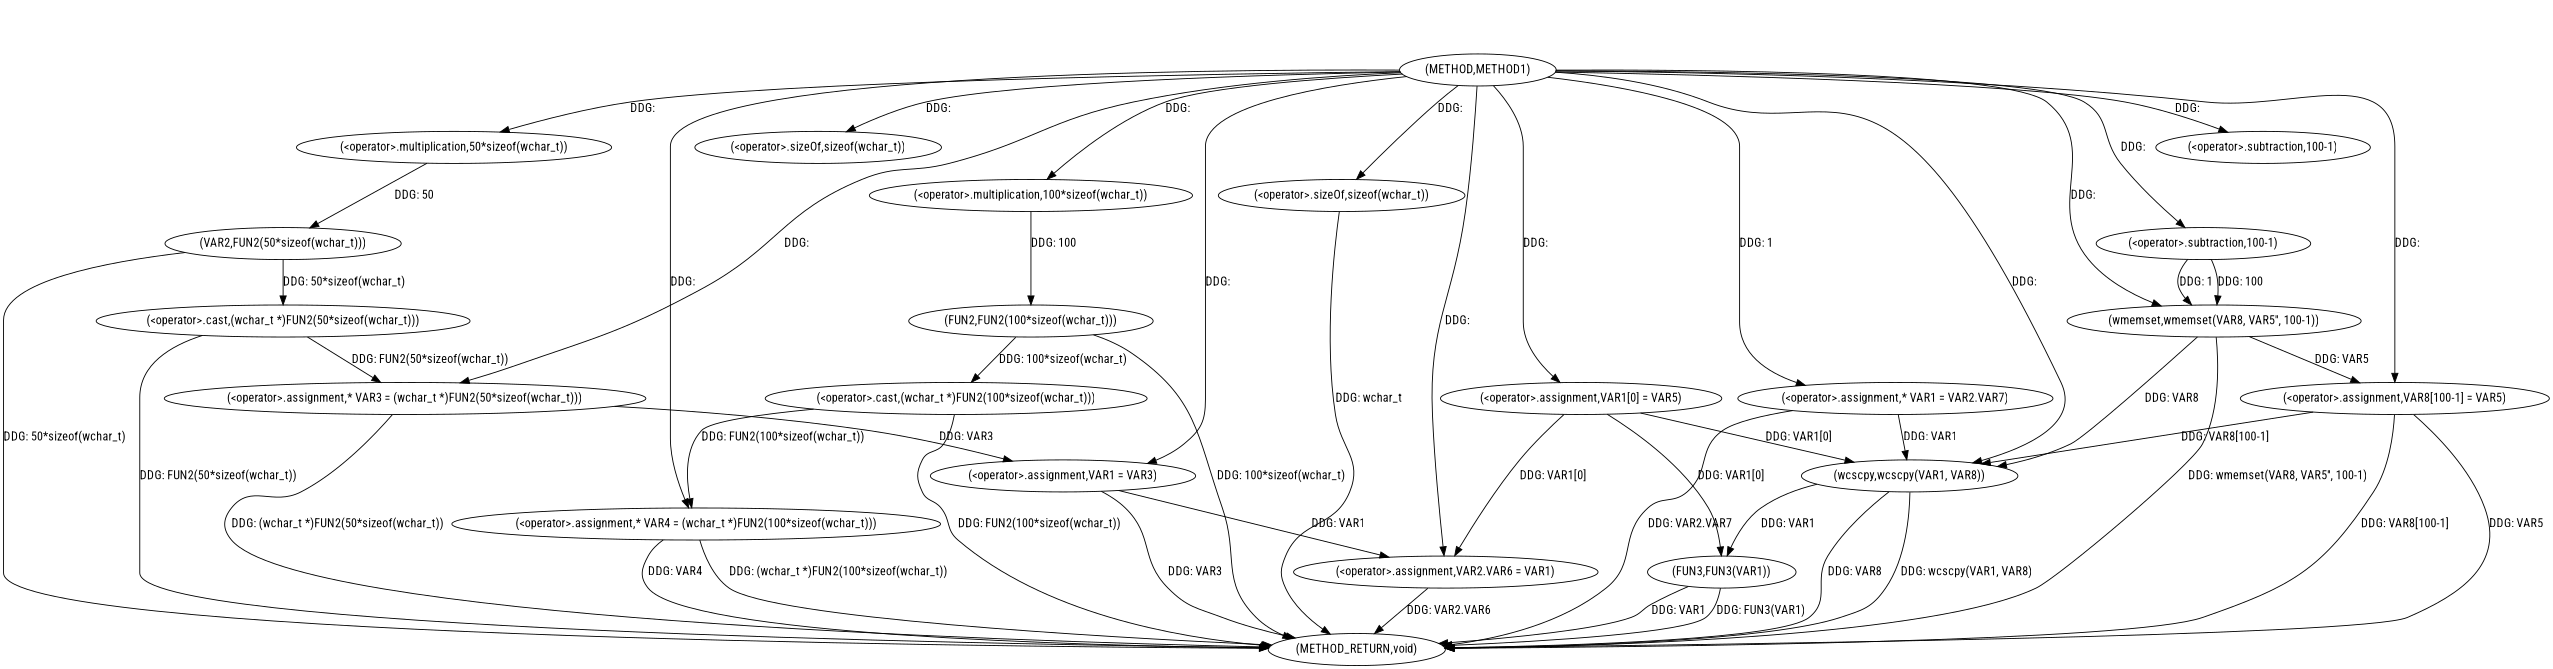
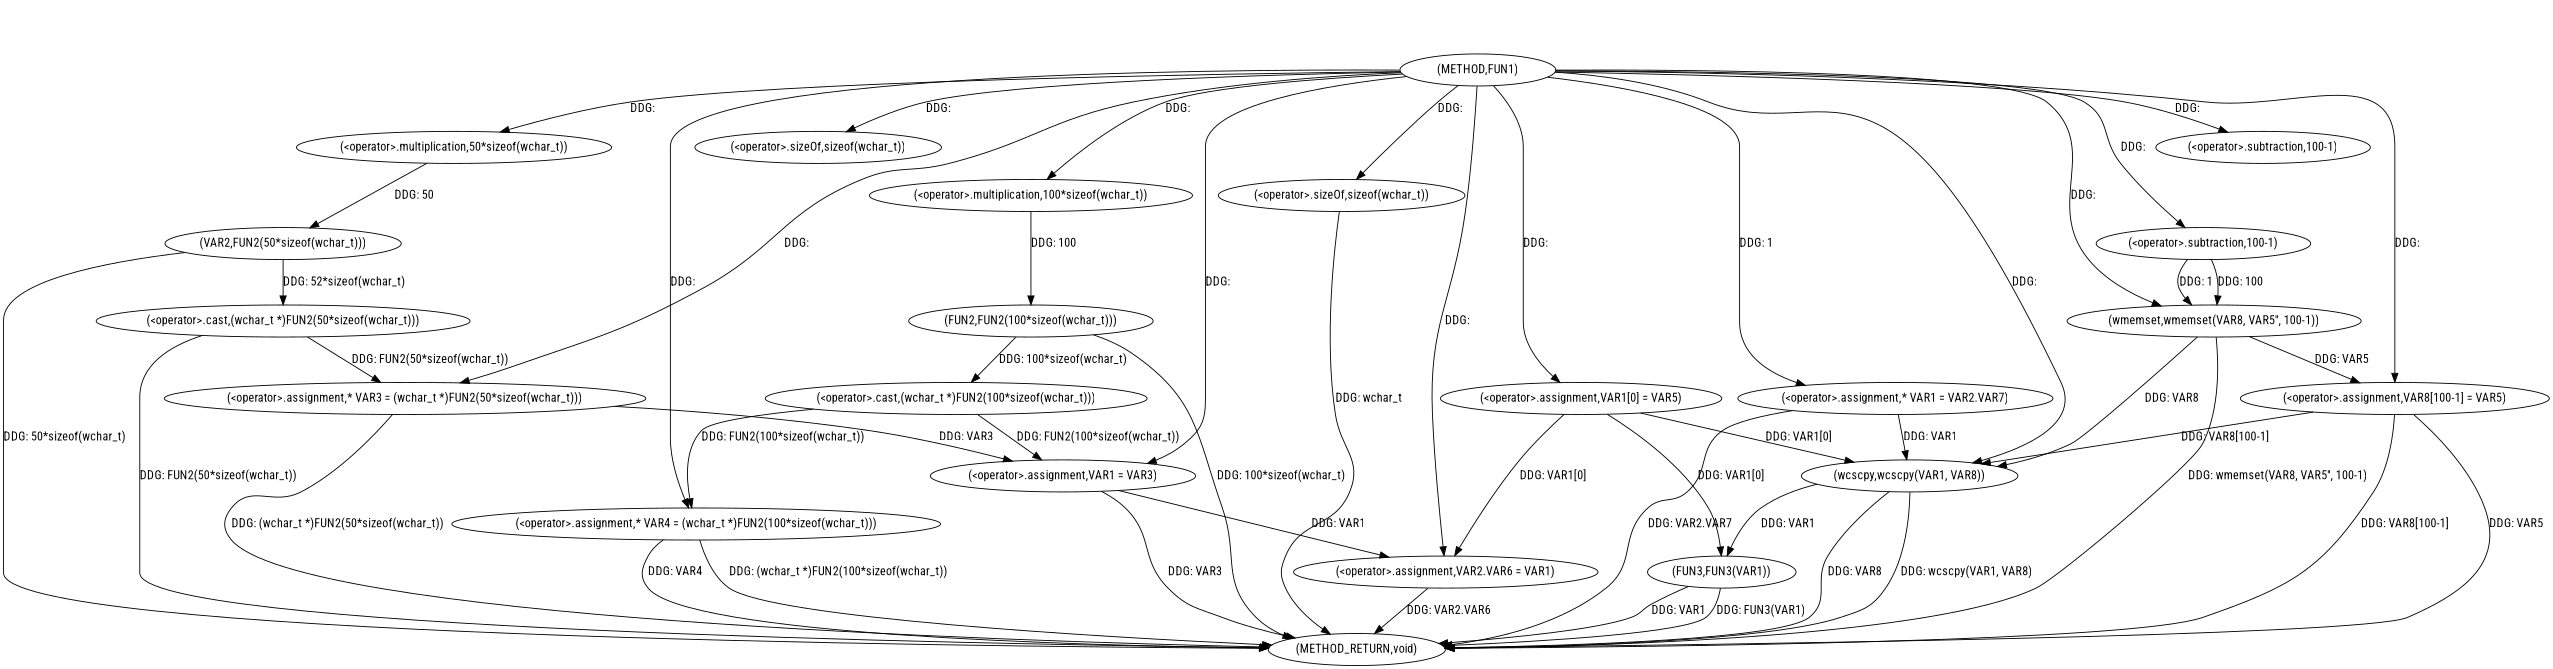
node "(METHOD,METHOD1)": label "(METHOD,METHOD1)" -> "(METHOD,FUN1)"
edge "(VAR2,FUN2(50*sizeof(wchar_t)))" -> "(<operator>.cast,(wchar_t *)FUN2(50*sizeof(wchar_t)))": label "DDG: 50*sizeof(wchar_t)" -> "DDG: 52*sizeof(wchar_t)"
edge "(<operator>.cast,(wchar_t *)FUN2(100*sizeof(wchar_t)))" -> "(METHOD_RETURN,void)": now "(<operator>.cast,(wchar_t *)FUN2(100*sizeof(wchar_t)))" -> "(<operator>.assignment,VAR1 = VAR3)"
